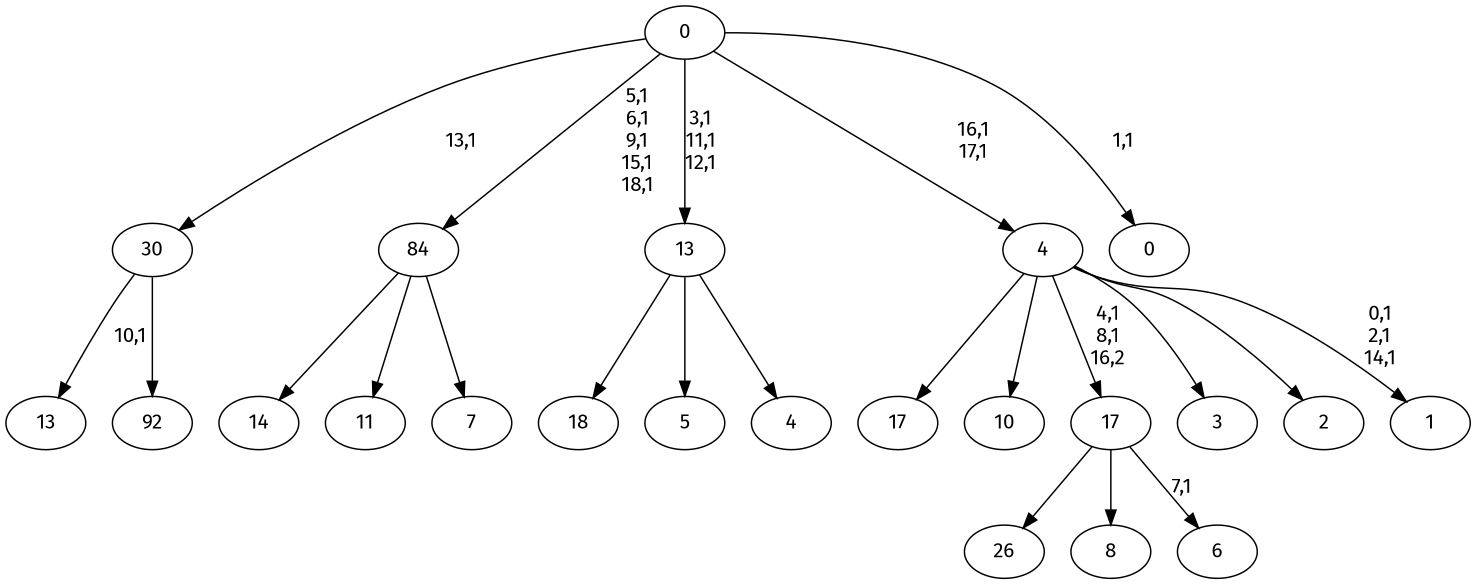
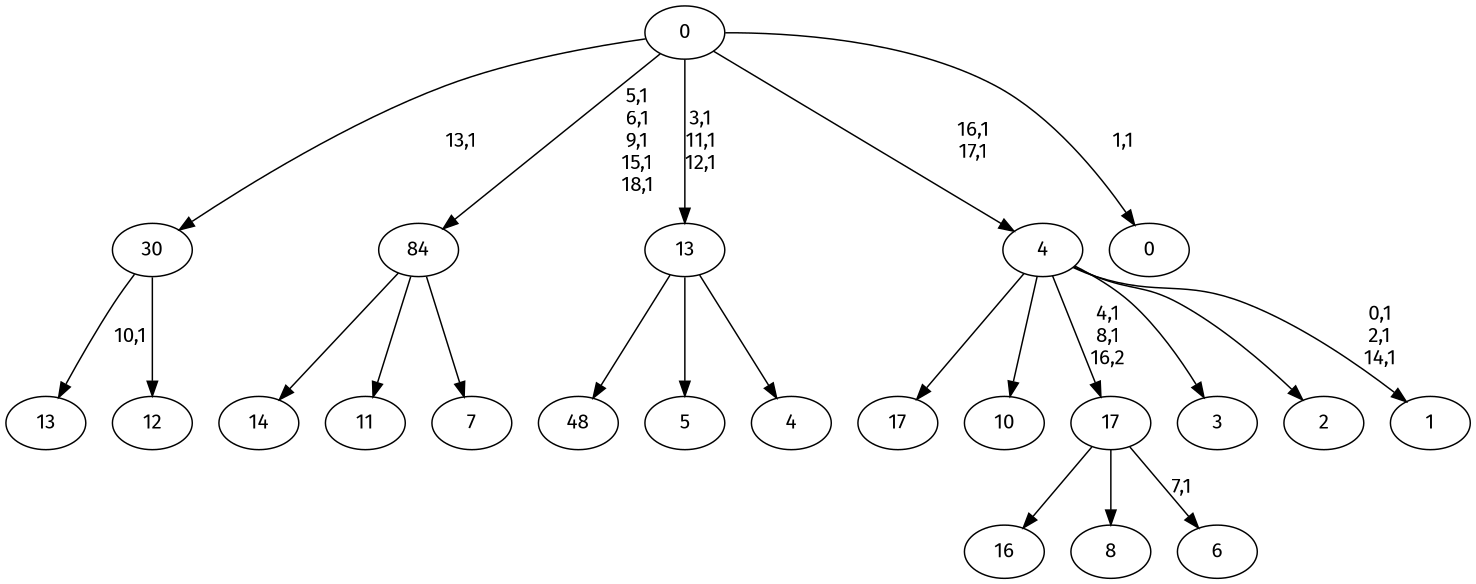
node "92": label "92" -> "12"
node "18": label "18" -> "48"
node "26": label "26" -> "16"
